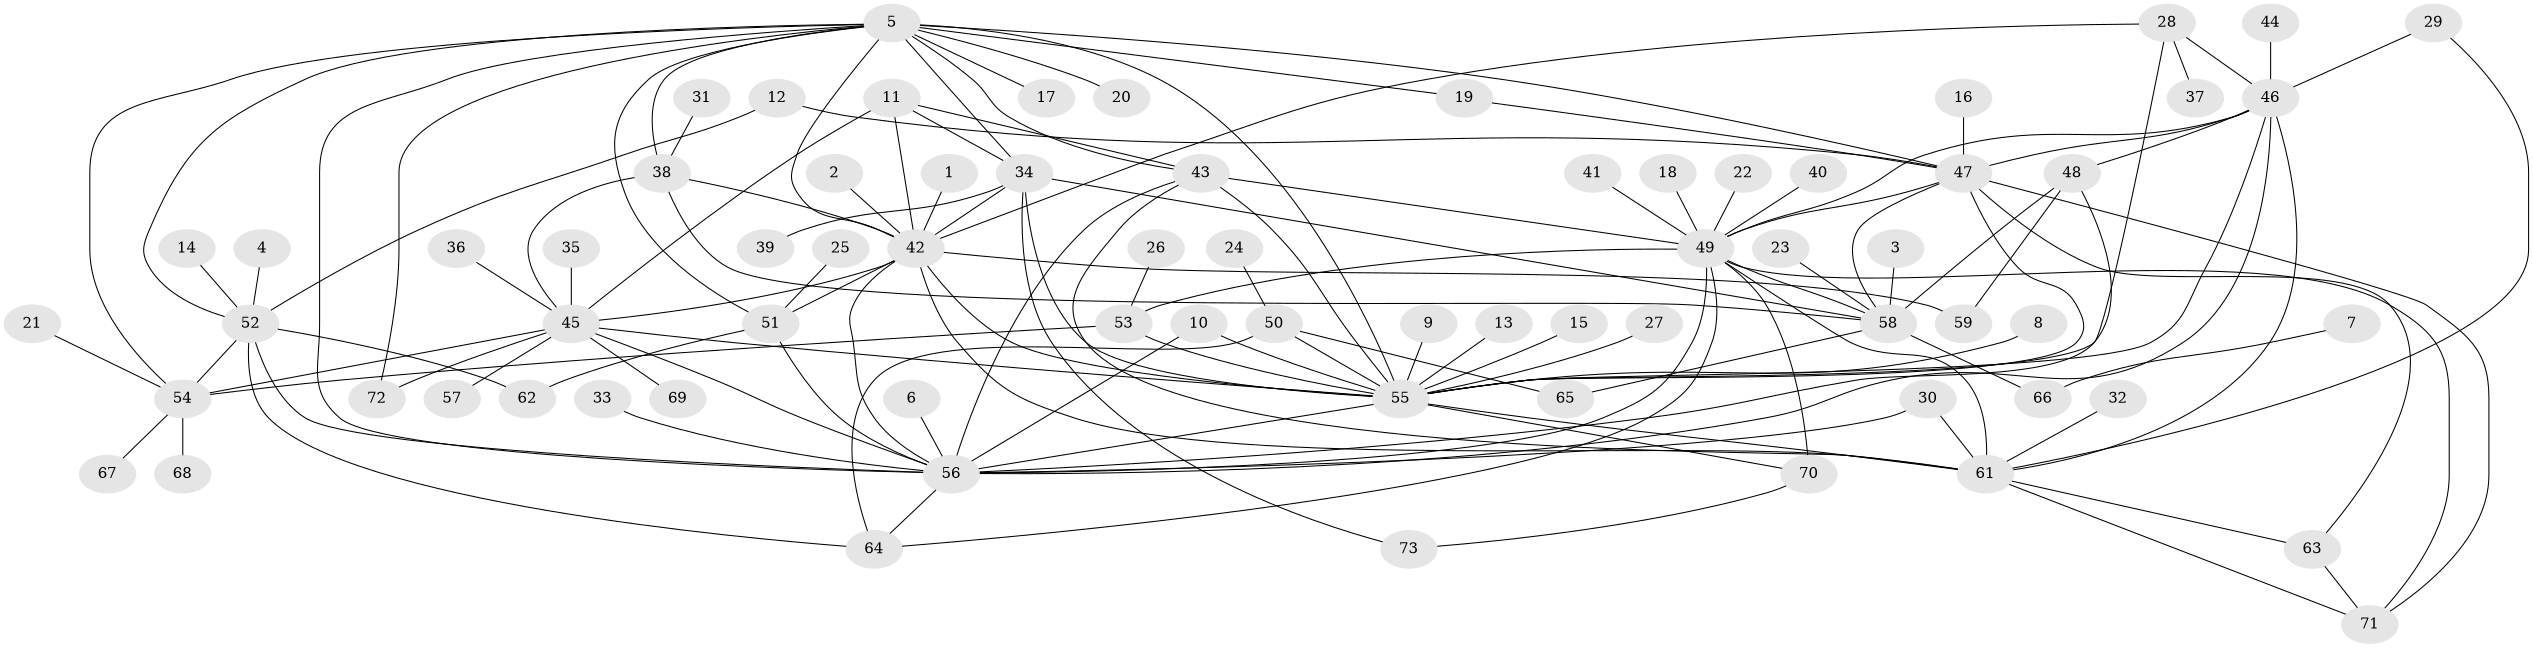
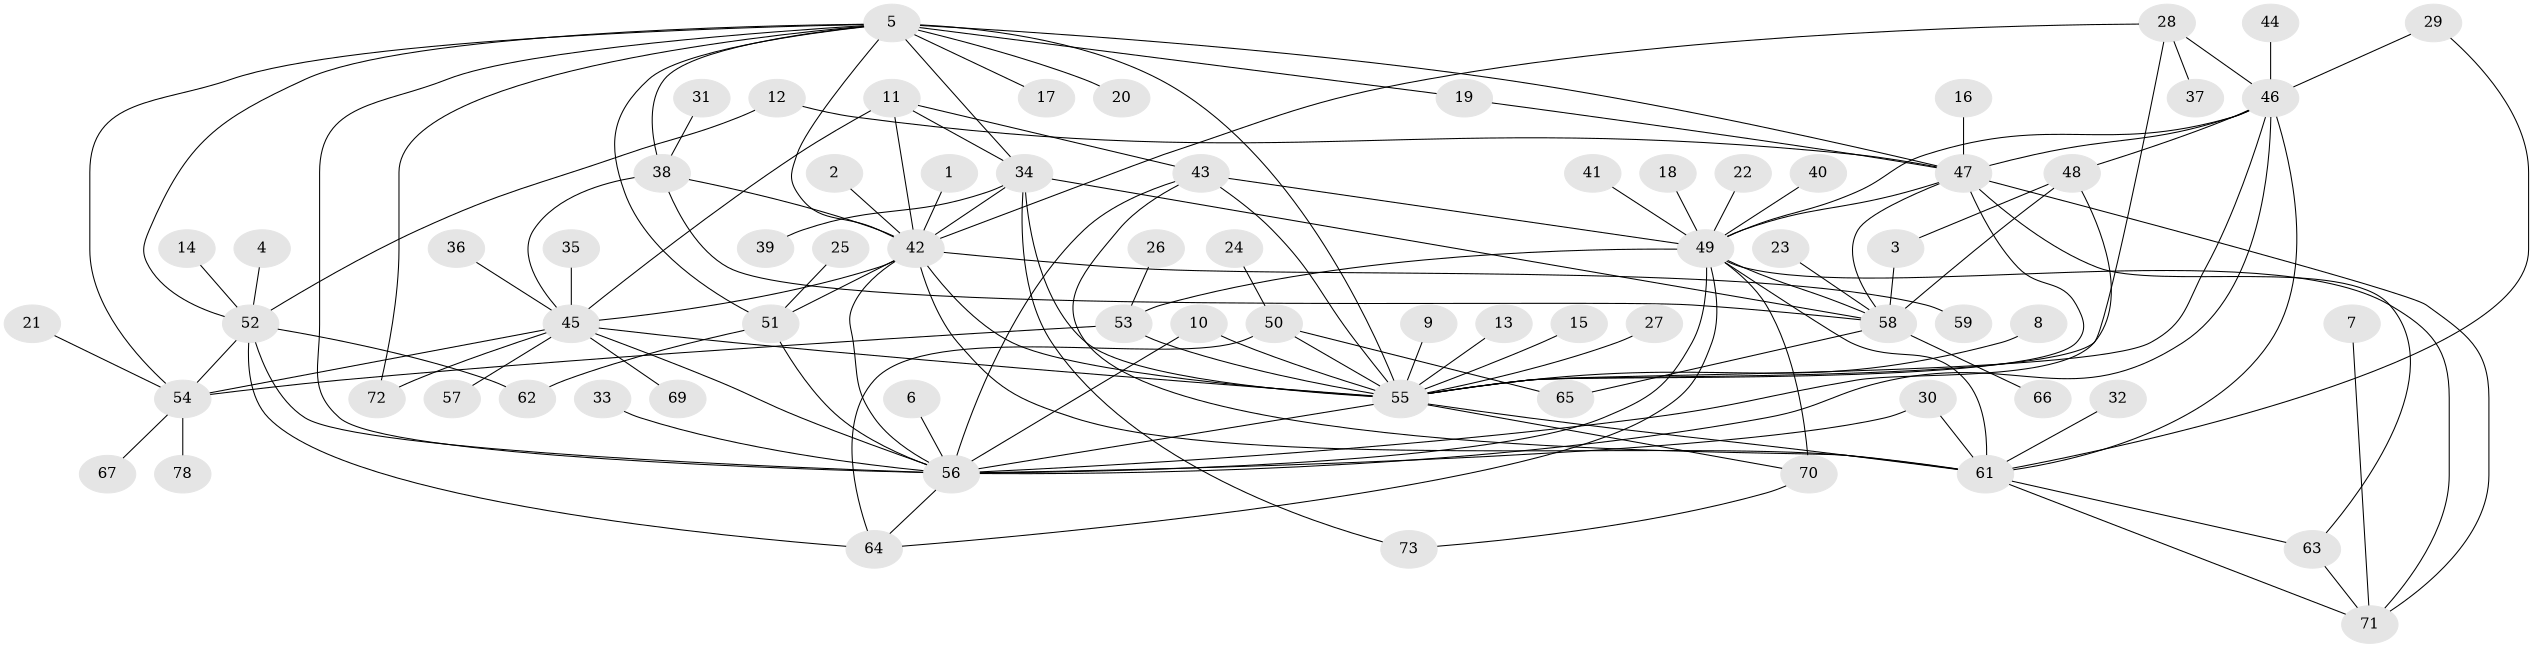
edge "5" -- "43": removed
edge "48" -- "59": now "48" -- "3"
edge "7" -- "66": now "7" -- "71"
node "68": label "68" -> "78"
